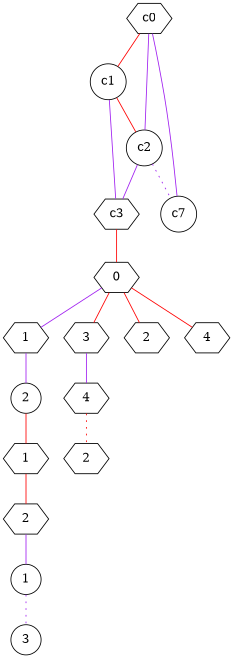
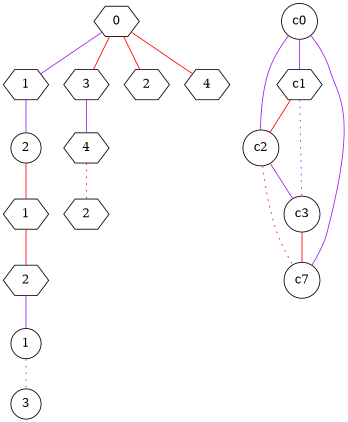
node "c0": shape hexagon -> circle
edge "c0" -- "c1": color red -> purple
node "c1": shape circle -> hexagon
edge "c1" -- "c3": style solid -> dotted
edge "c2" -- "c7": color purple -> red
node "c3": shape hexagon -> circle
edge "c3" -- "0": now "c3" -- "c7"
